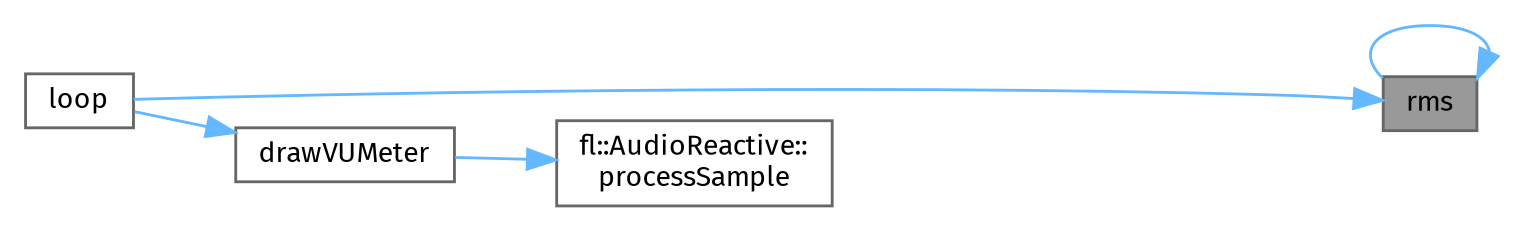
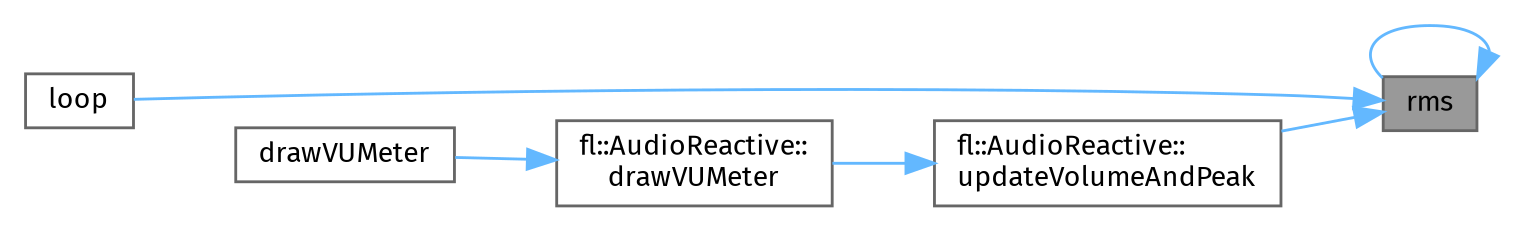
edge "loop" -> "drawVUMeter": removed
node "fl::AudioReactive:: processSample": label "fl::AudioReactive:: processSample" -> "fl::AudioReactive:: drawVUMeter"
node "fl::AudioReactive:: updateVolumeAndPeak": added
